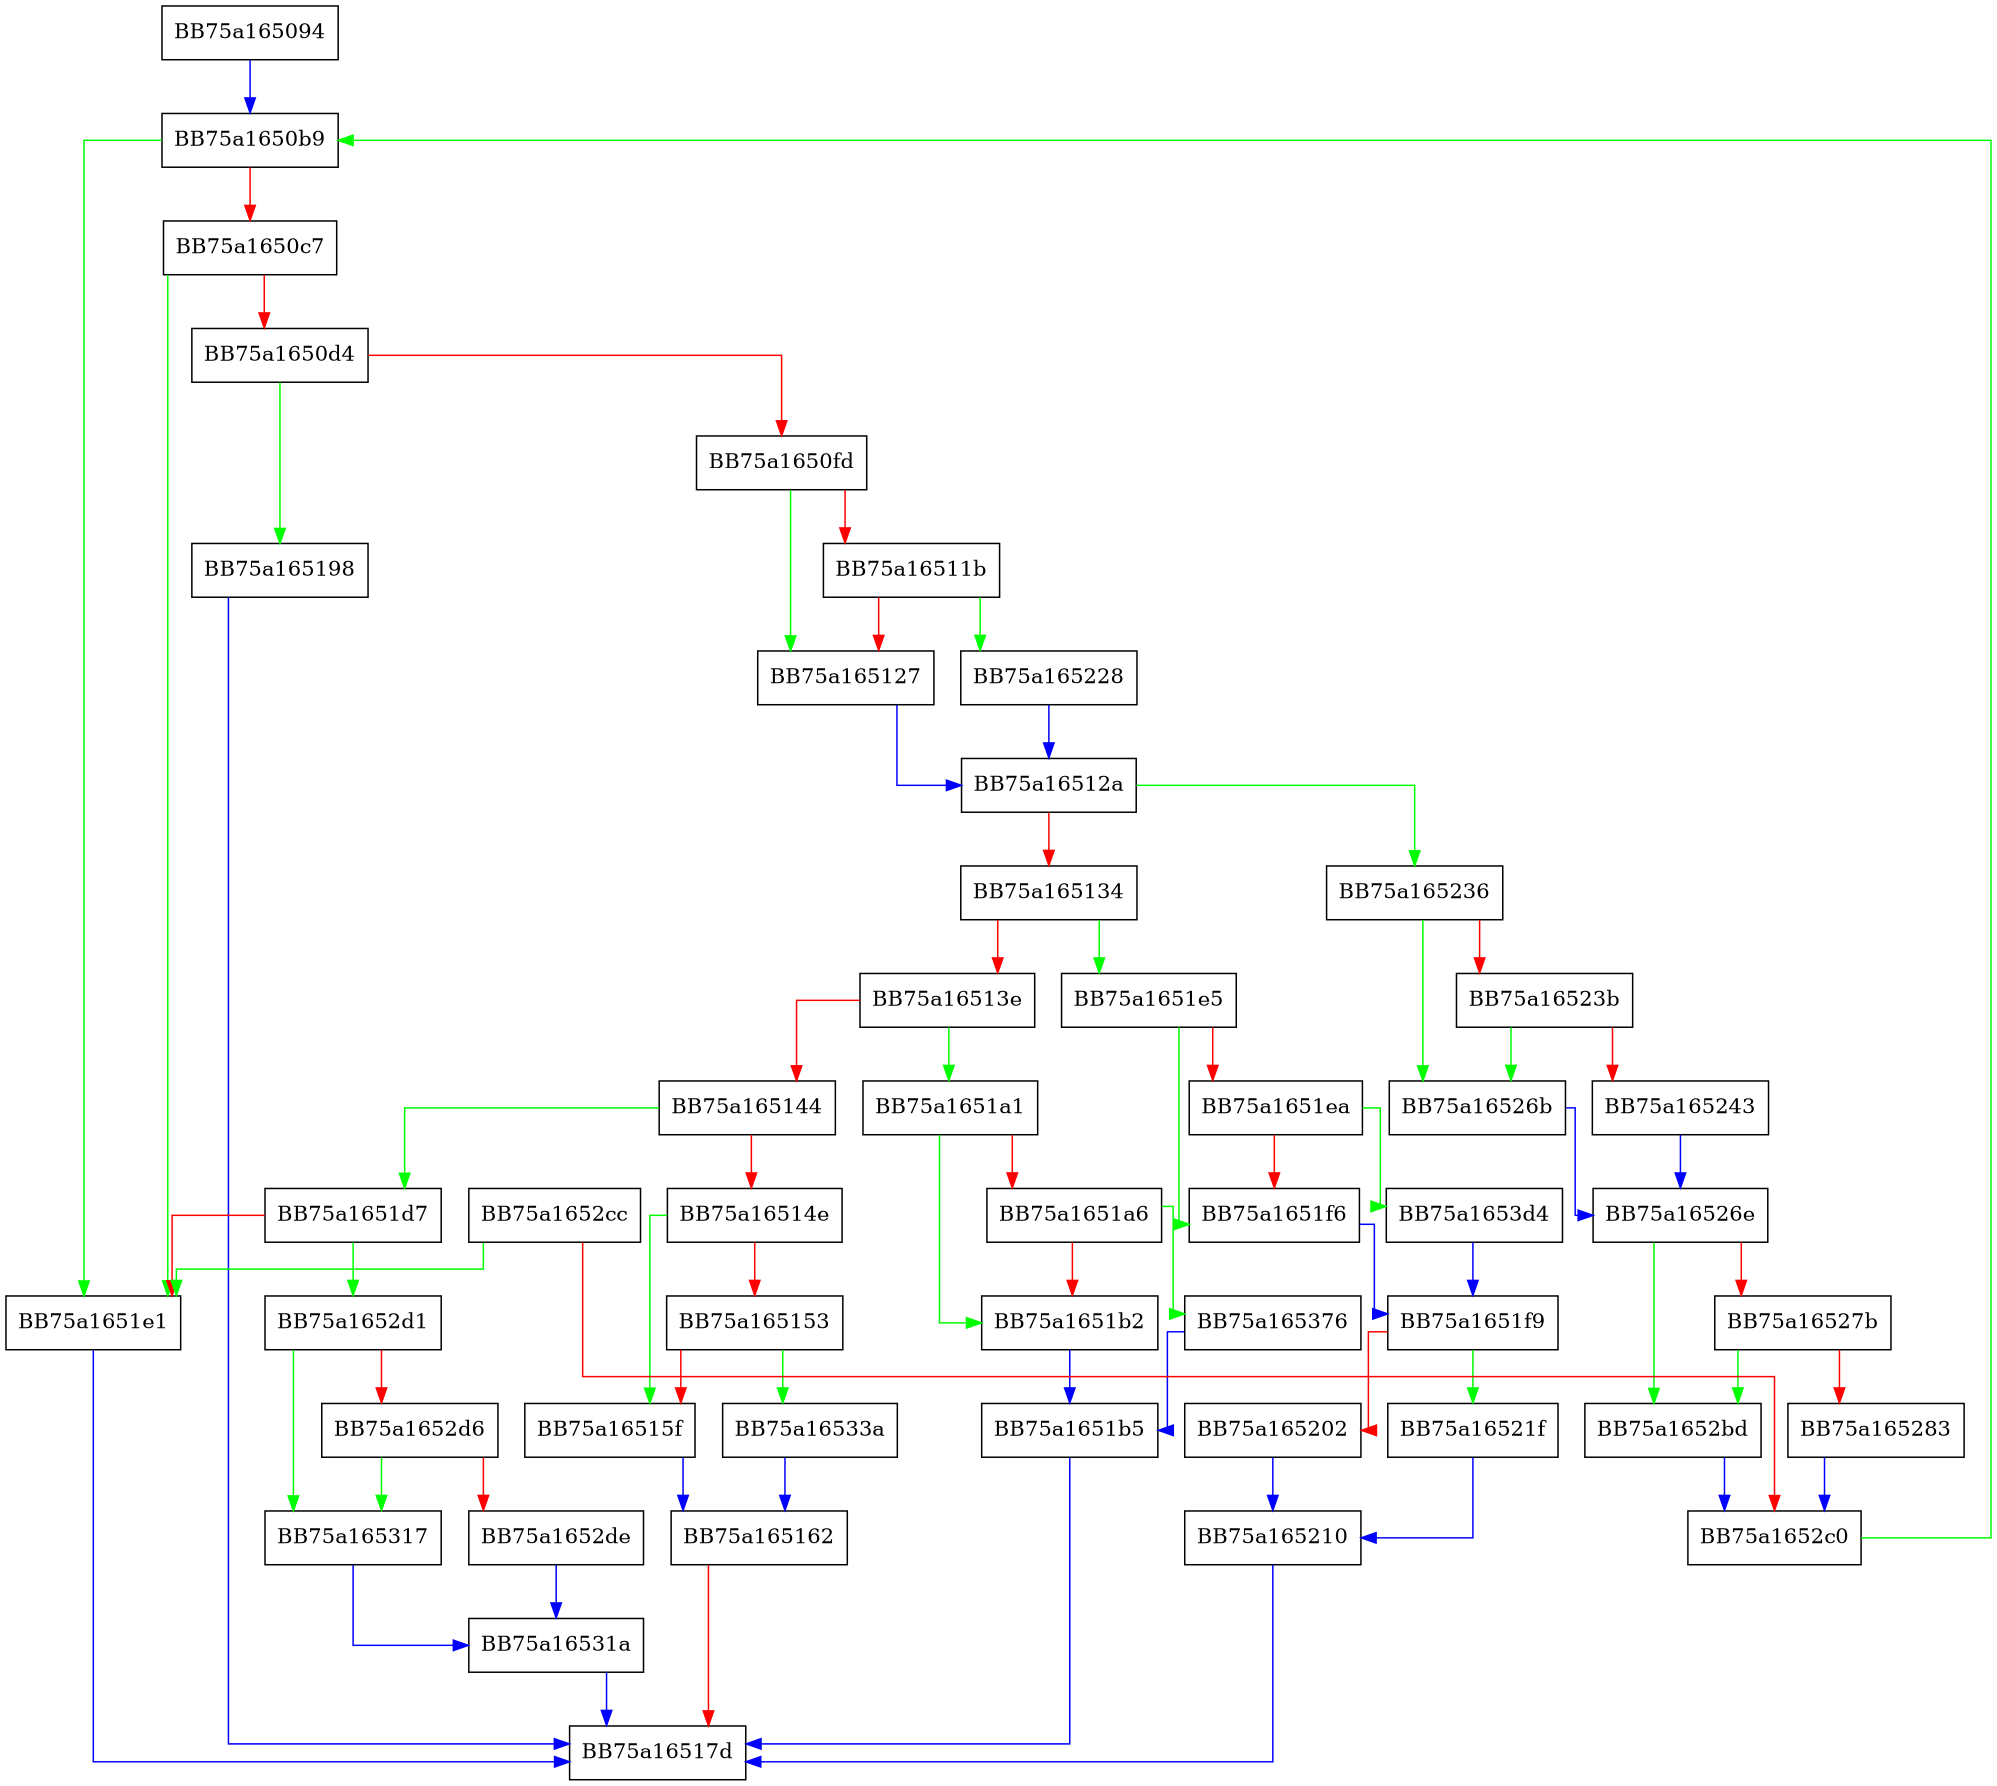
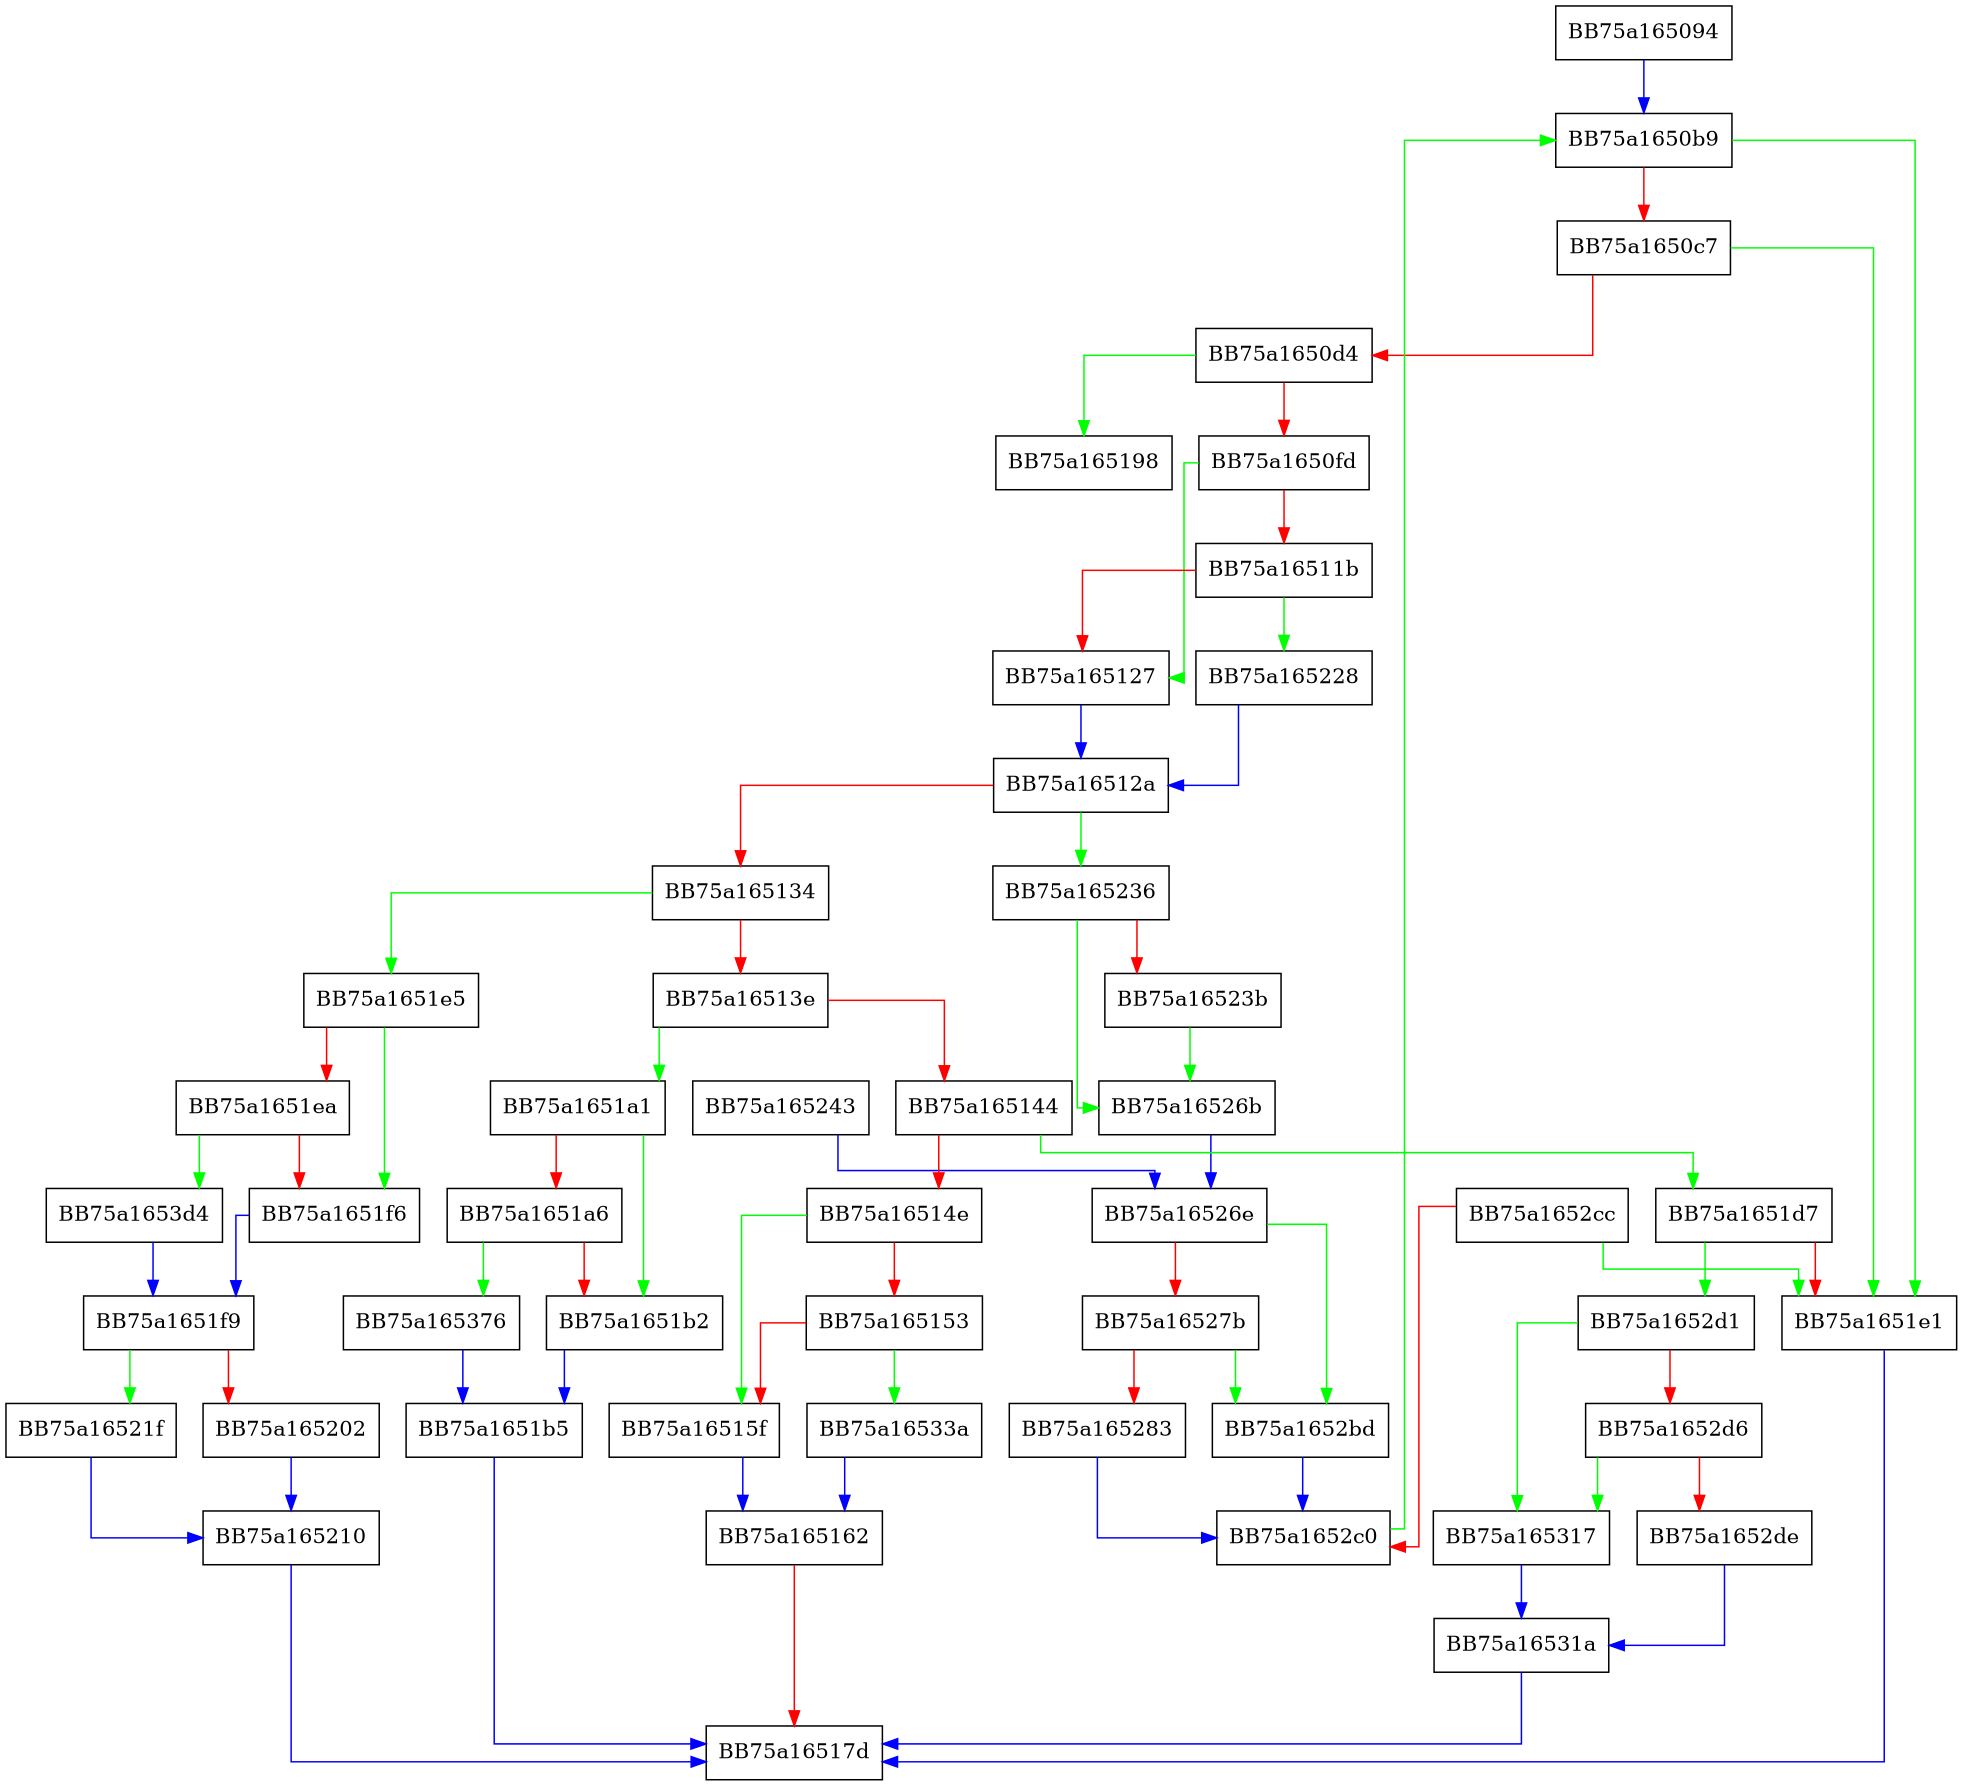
edge "BB75a16523b" -> "BB75a165243": removed
edge "BB75a165198" -> "BB75a16517d": removed
